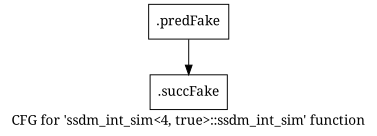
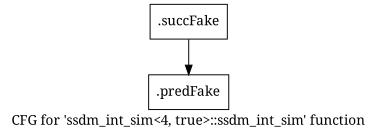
edge ".predFake" -> ".succFake": reversed
